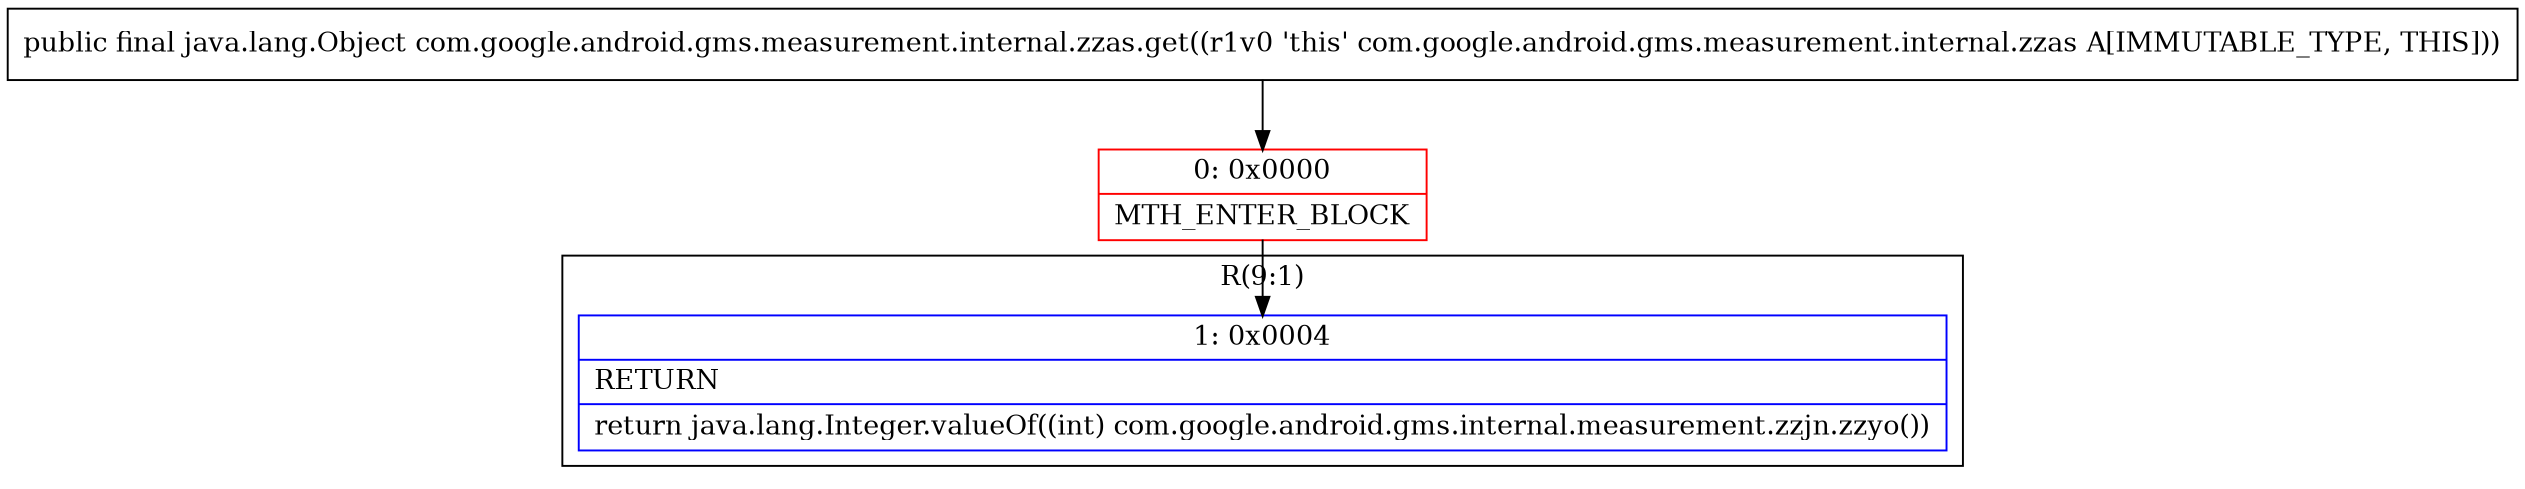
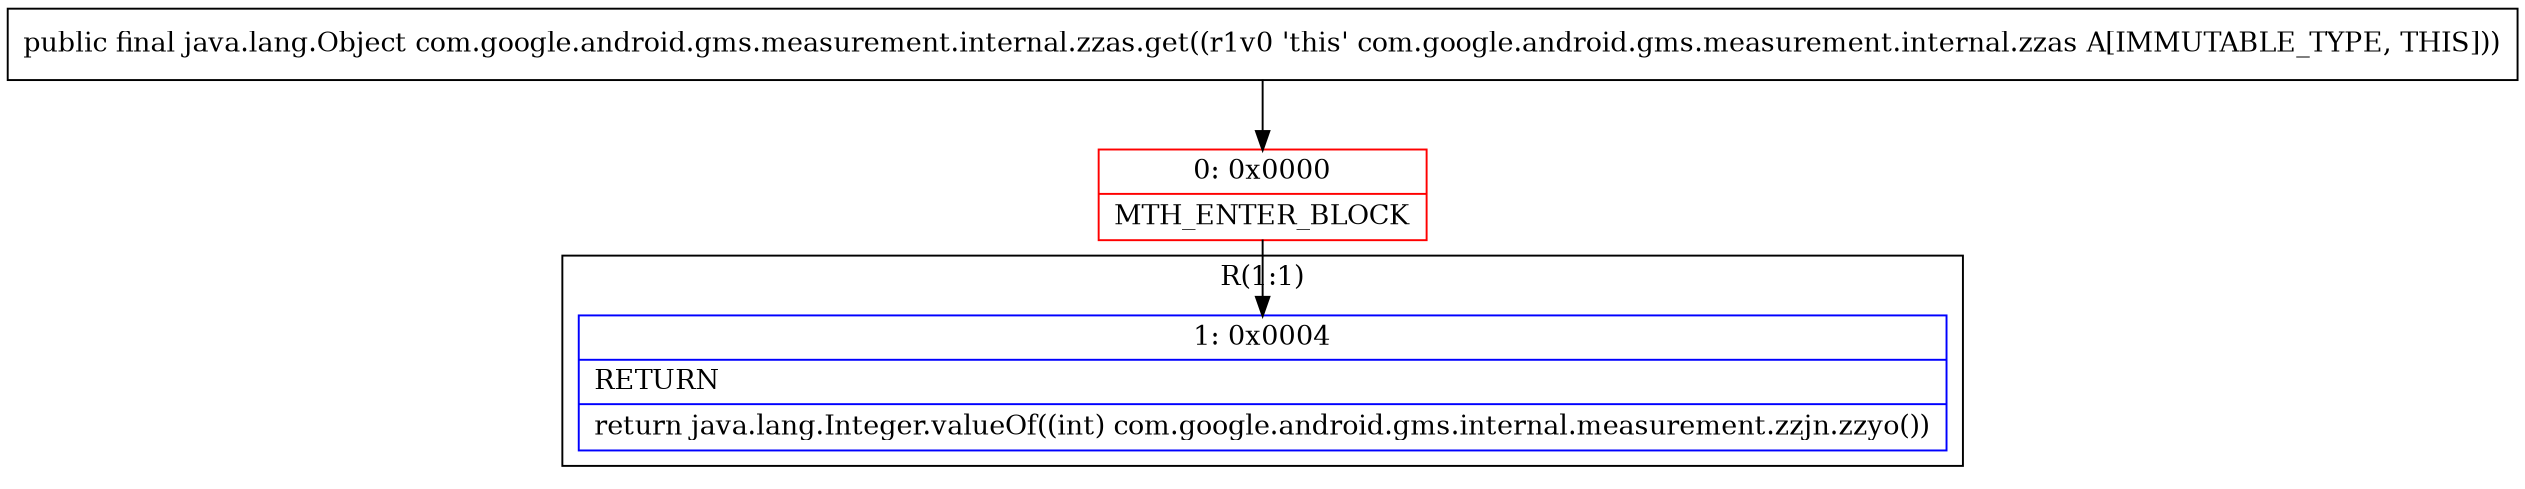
cluster "R(9:1)": label "R(9:1)" -> "R(1:1)"
